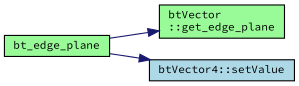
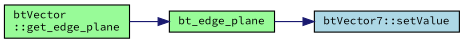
edge "bt_edge_plane" -> "btVector ::get_edge_plane": reversed
node "btVector4::setValue": label "btVector4::setValue" -> "btVector7::setValue"
